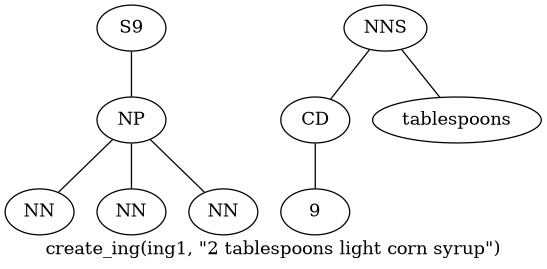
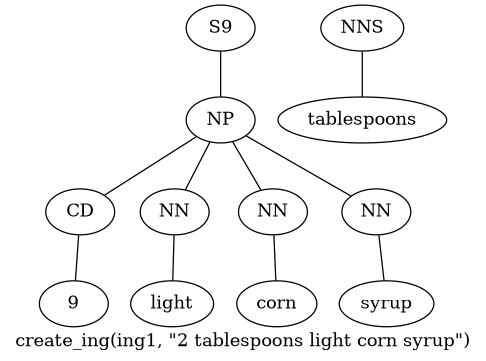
edge "NNS" -- "CD": now "NP" -- "CD"
node "light": added
node "corn": added
node "syrup": added
